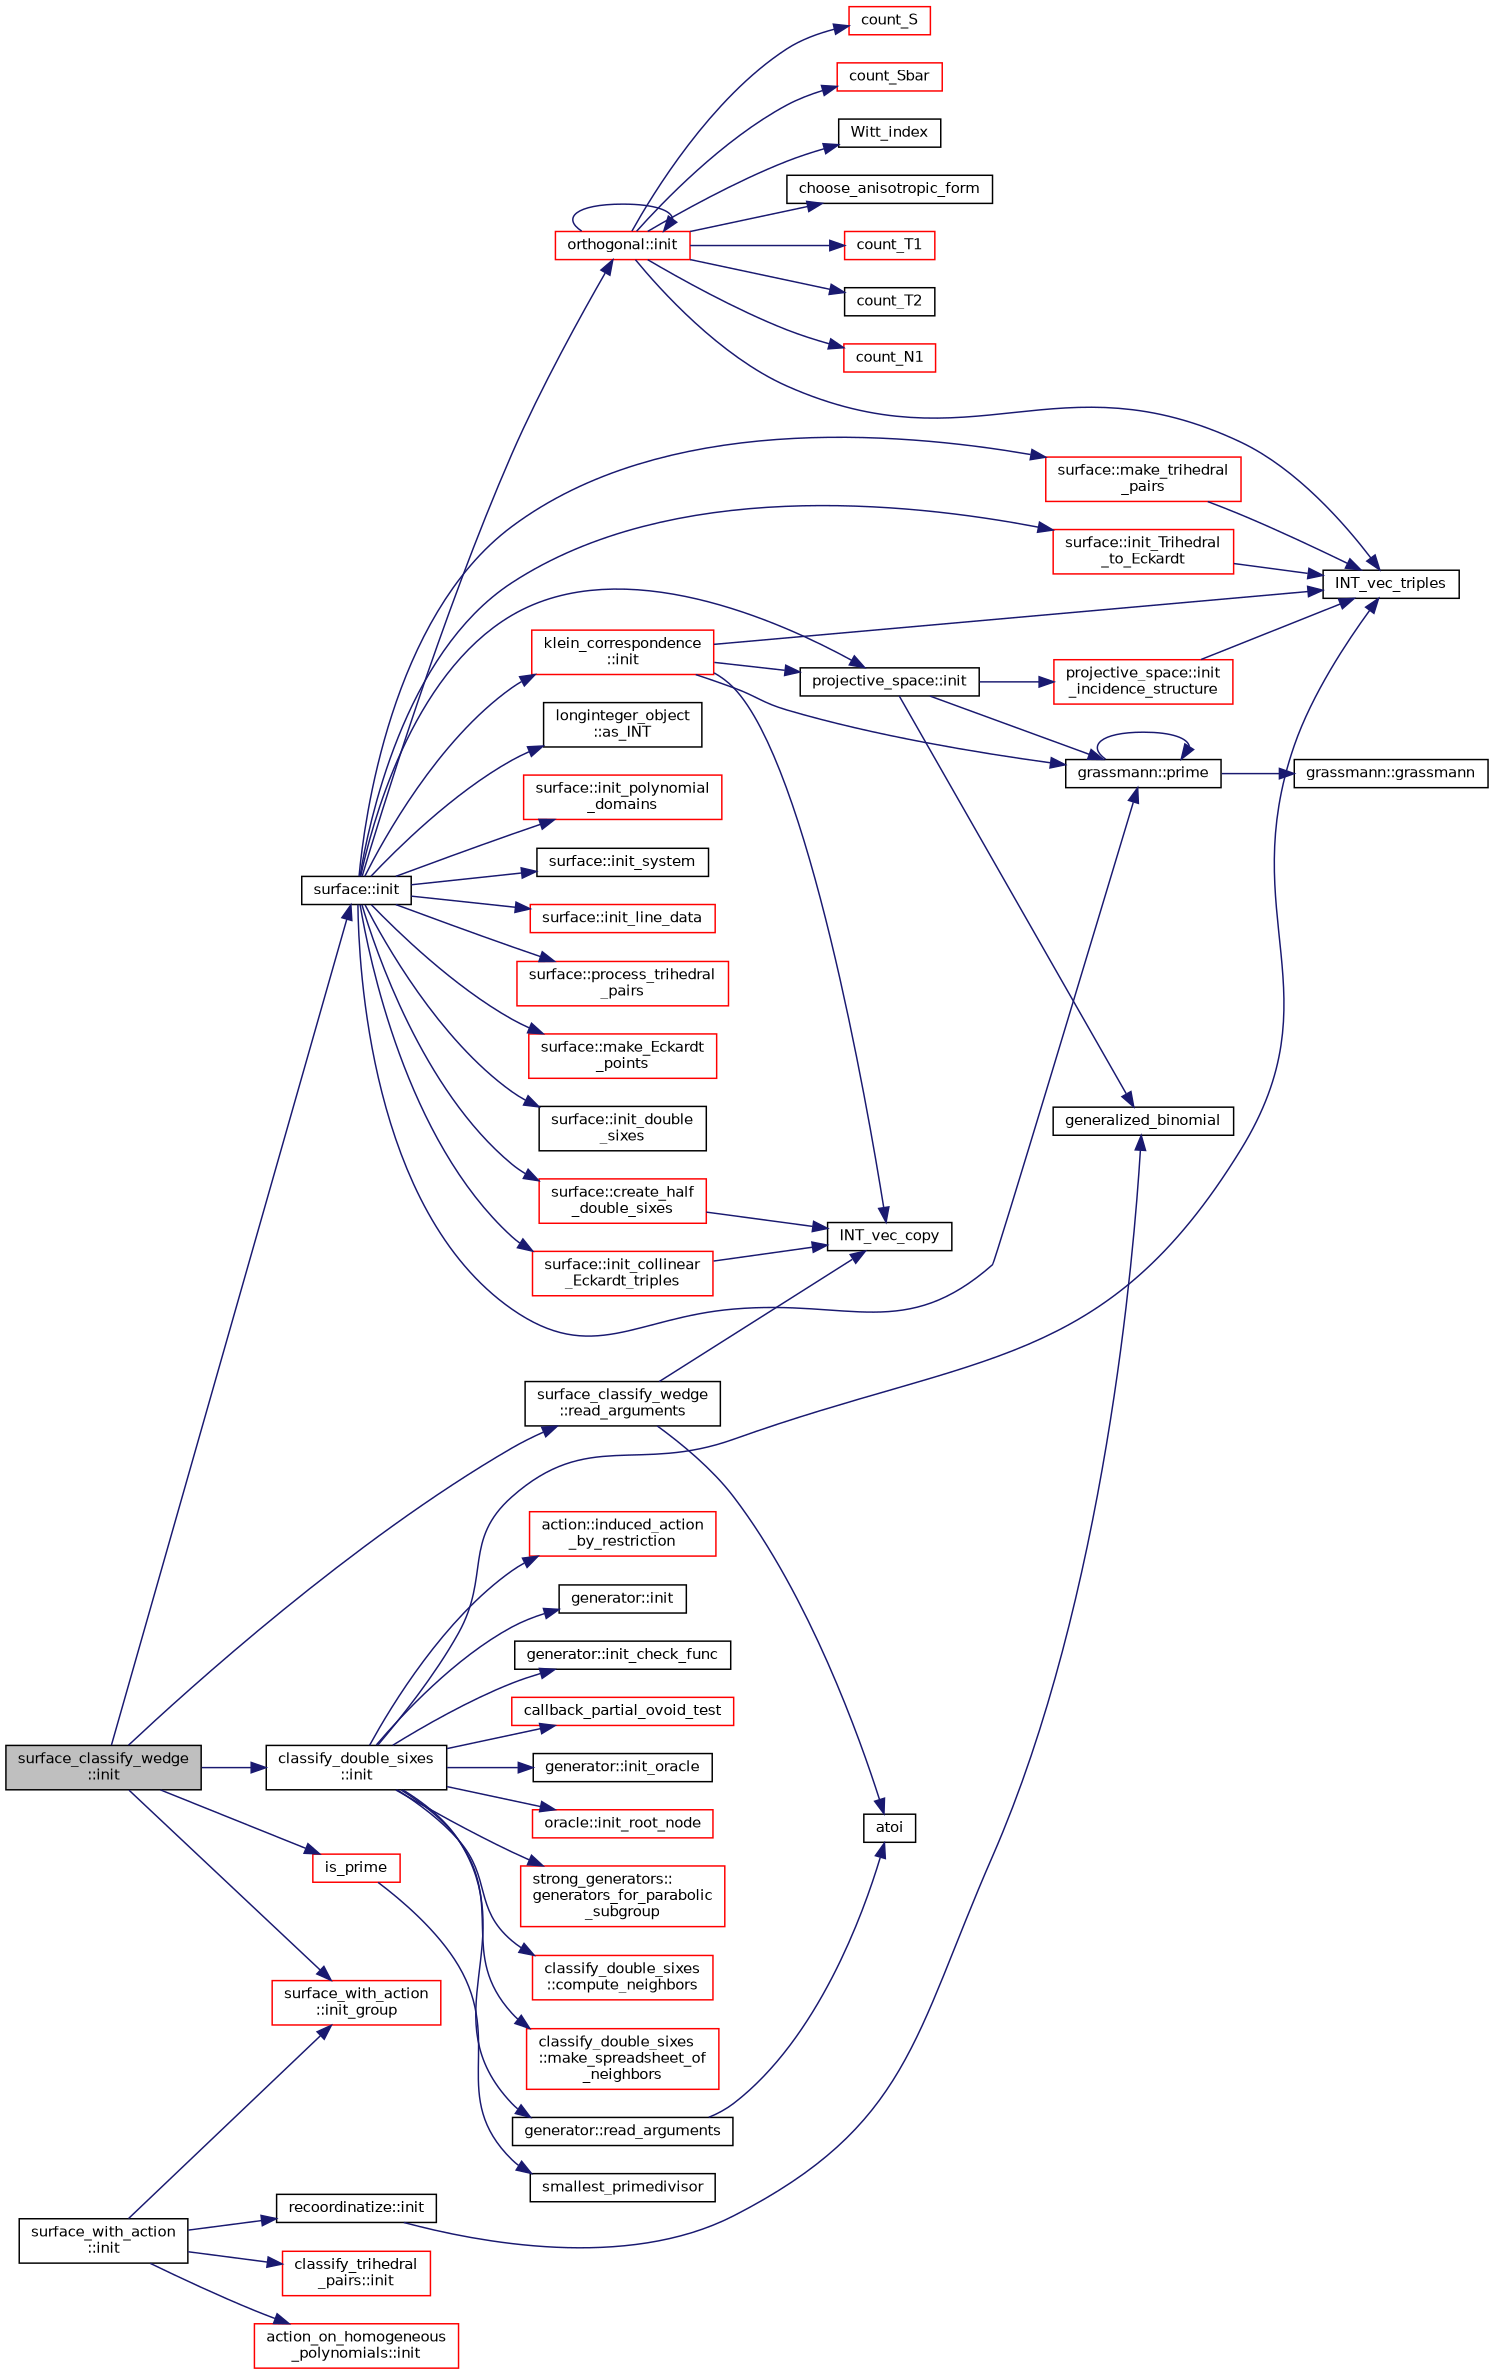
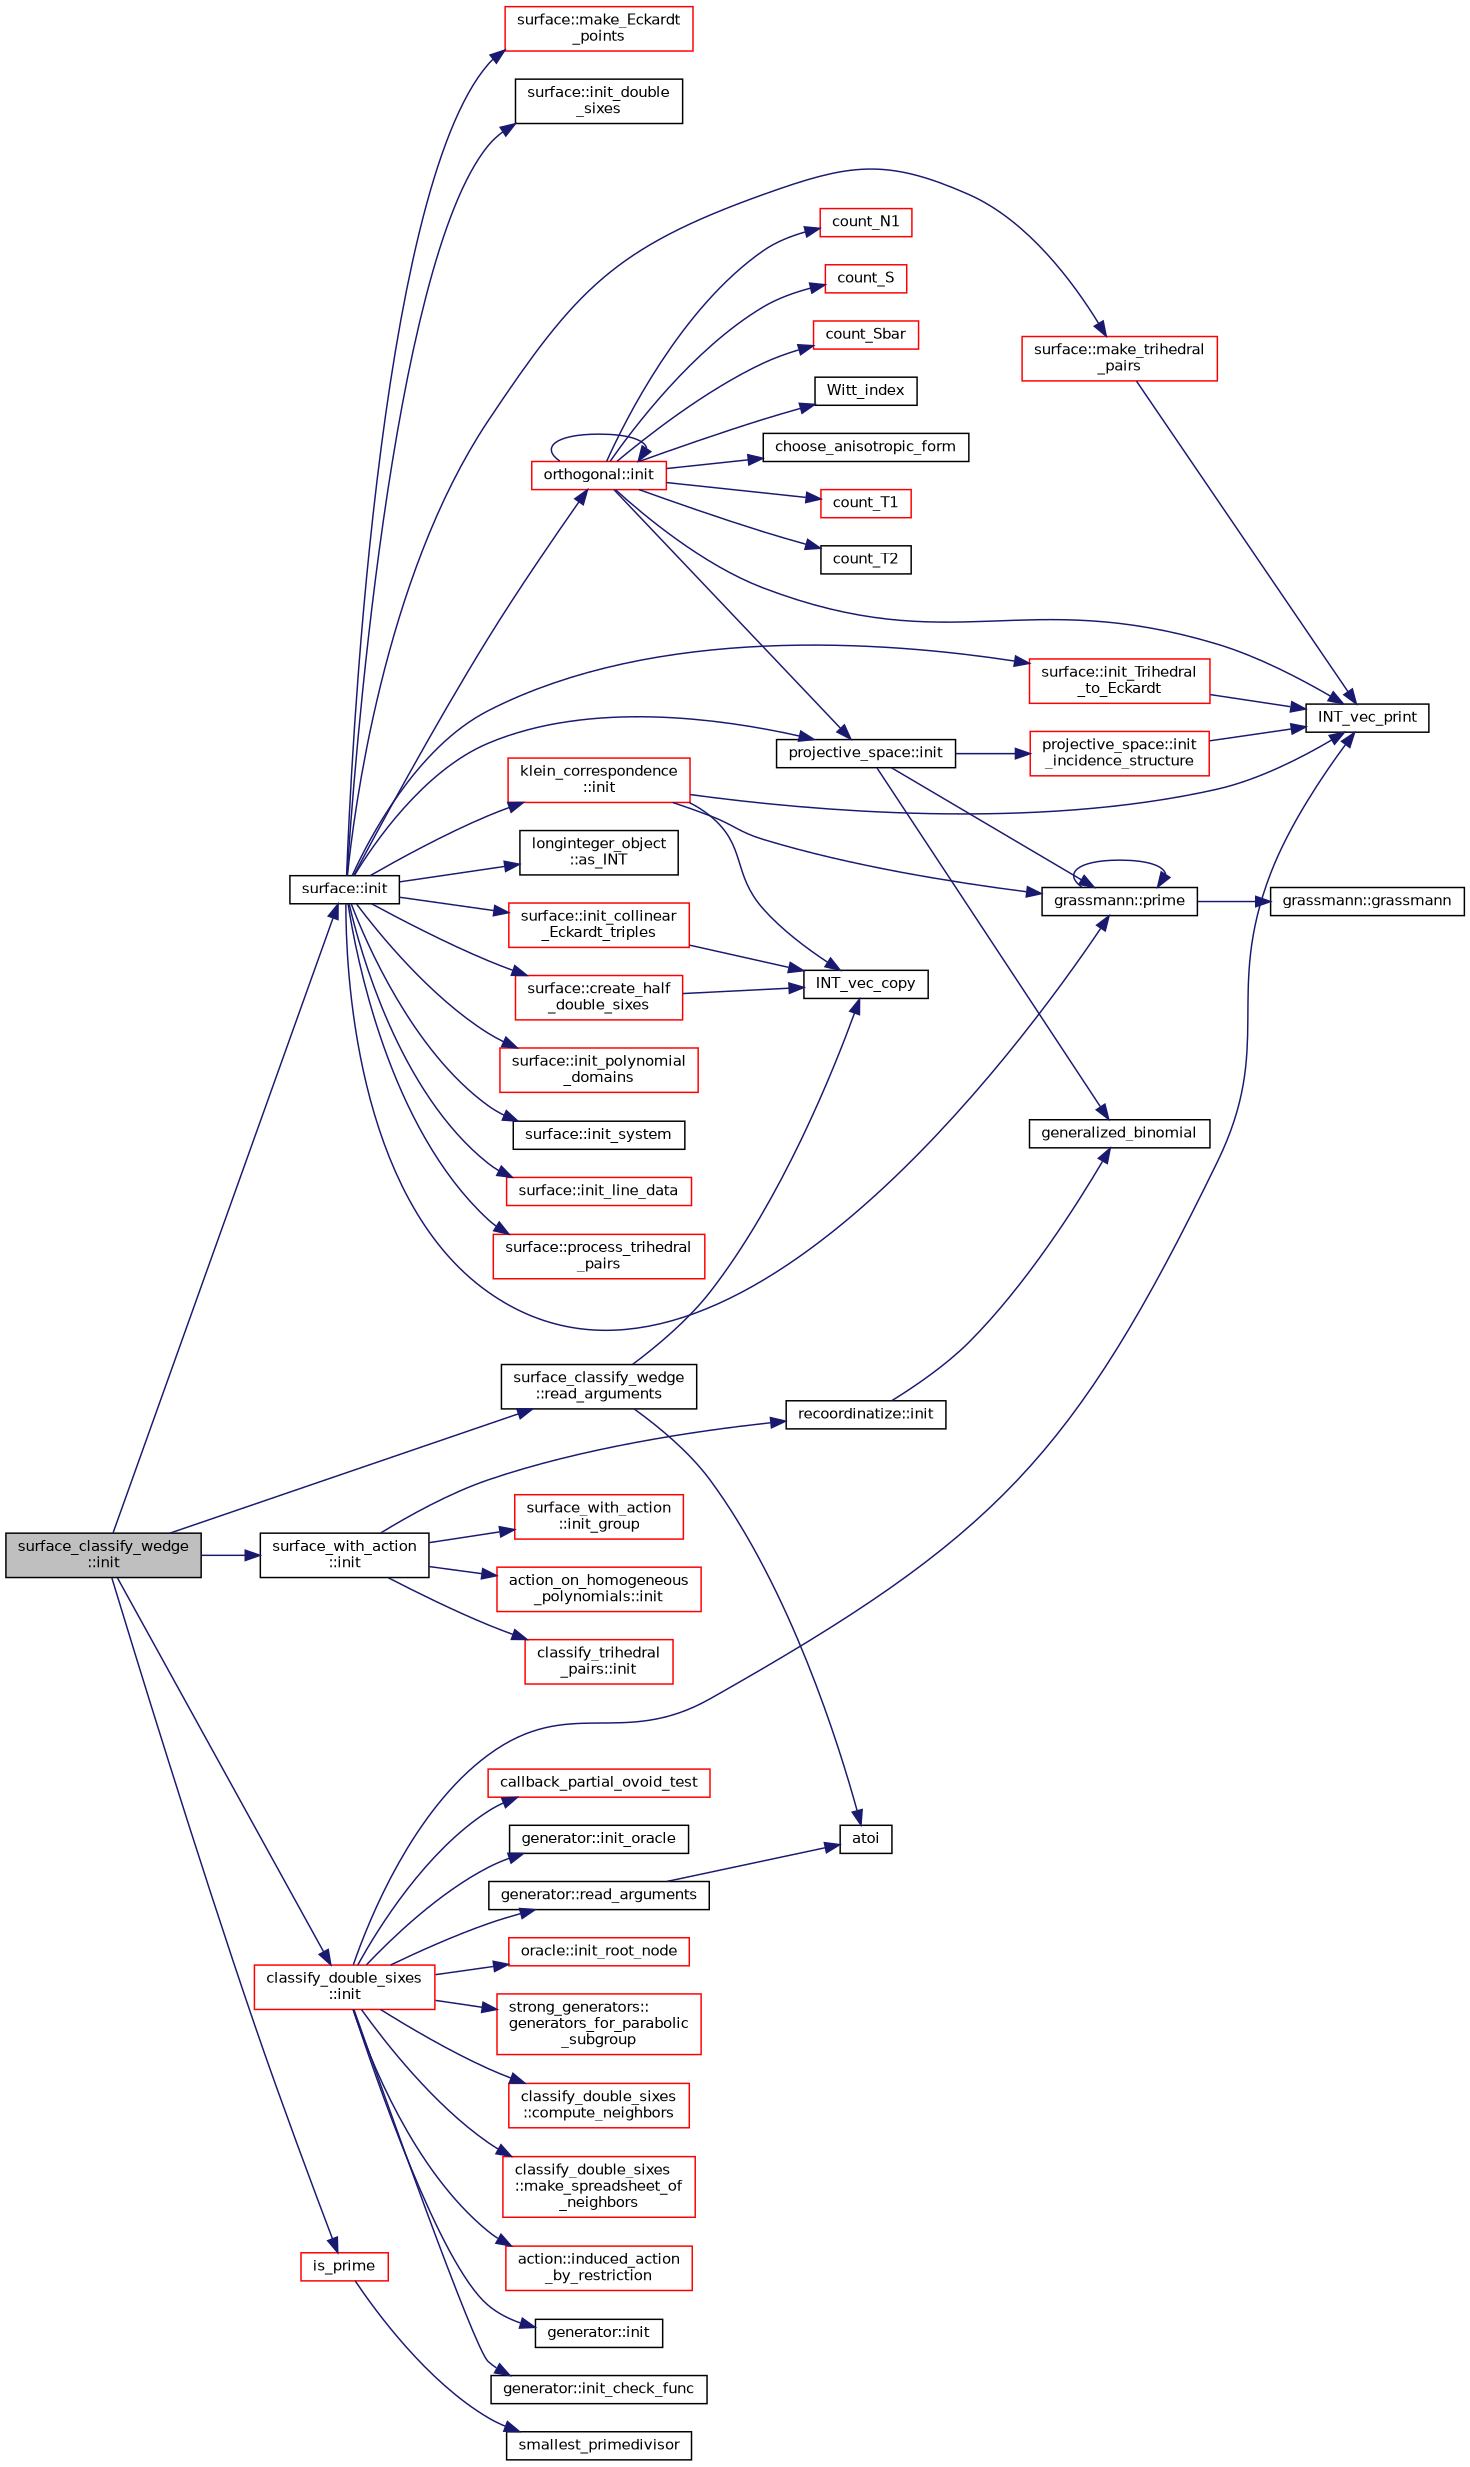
node "INT_vec_triples": label "INT_vec_triples" -> "INT_vec_print"
edge "klein_correspondence ::init" -> "projective_space::init": now "orthogonal::init" -> "projective_space::init"
node "classify_double_sixes ::init": color black -> red
edge "surface_classify_wedge ::init" -> "surface_with_action ::init_group": now "surface_classify_wedge ::init" -> "surface_with_action ::init"
